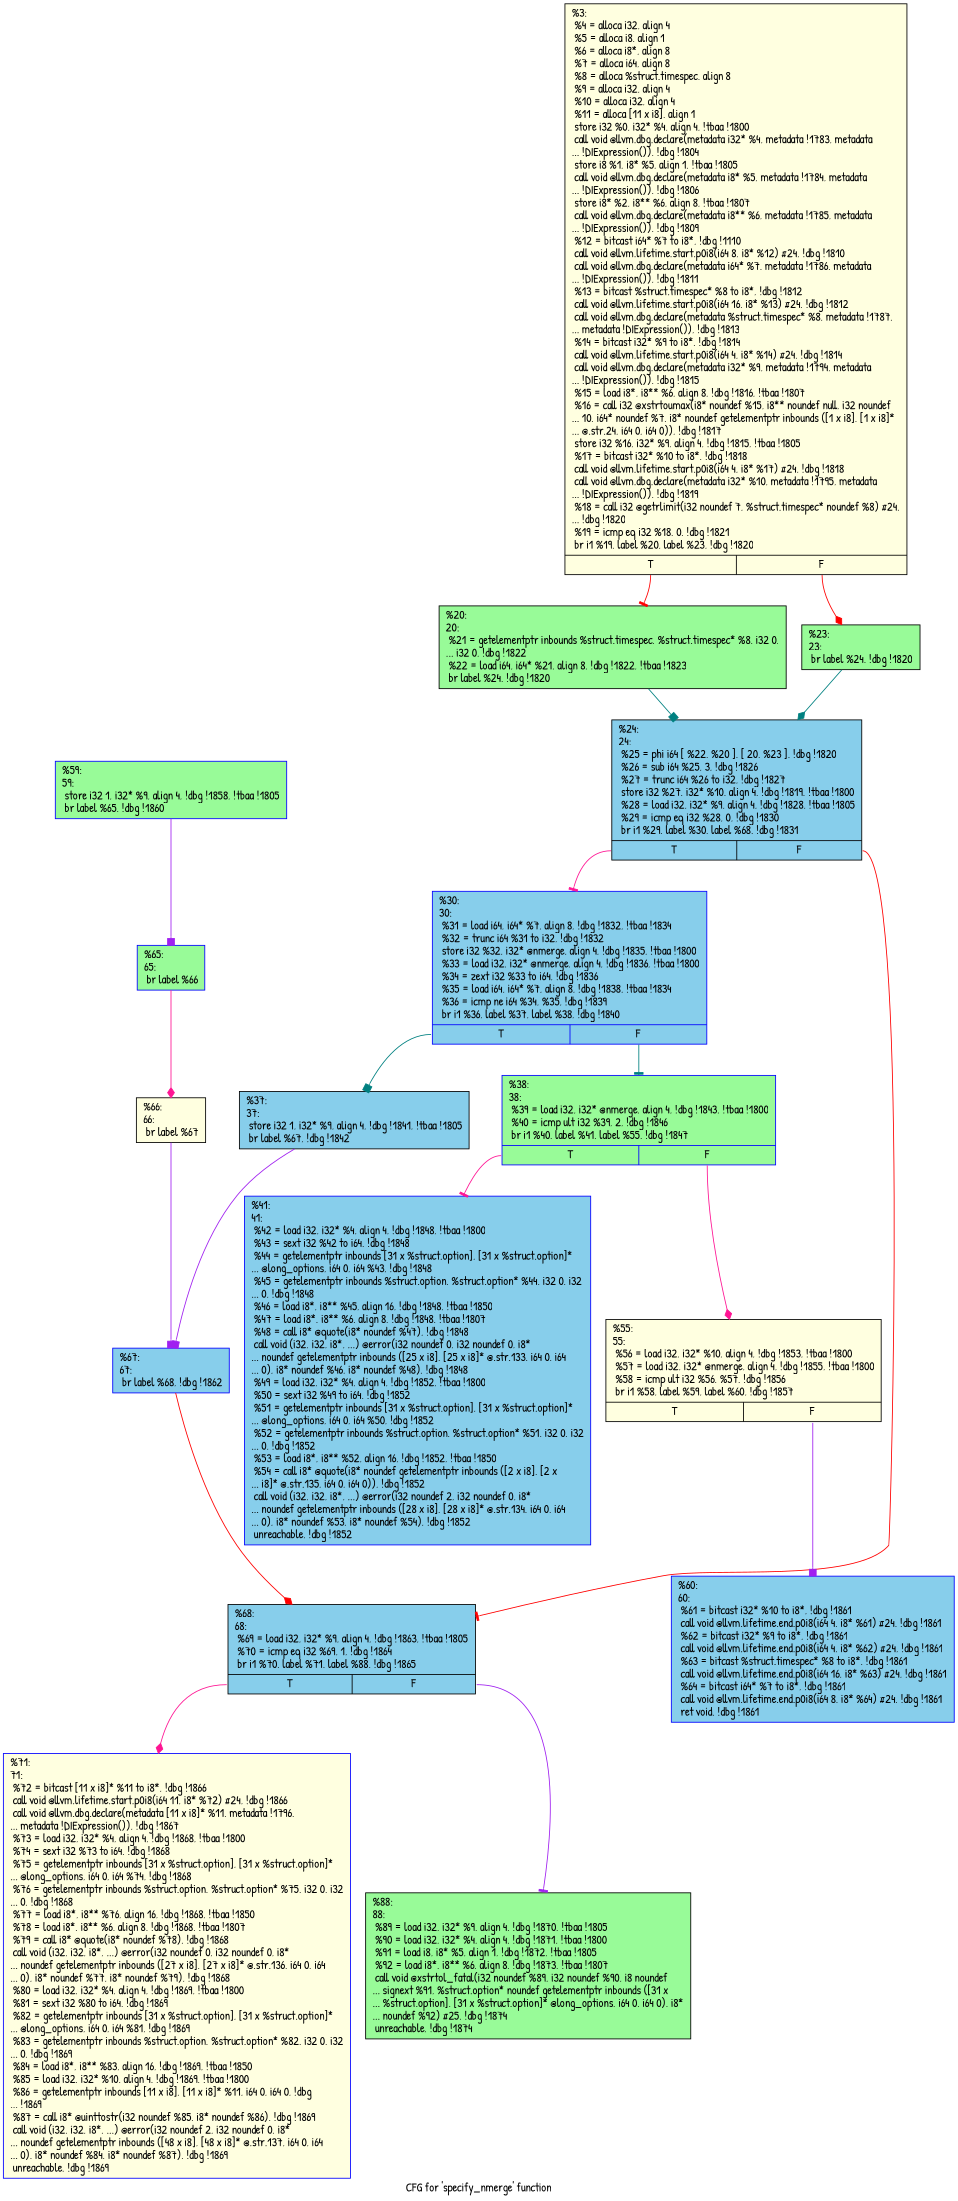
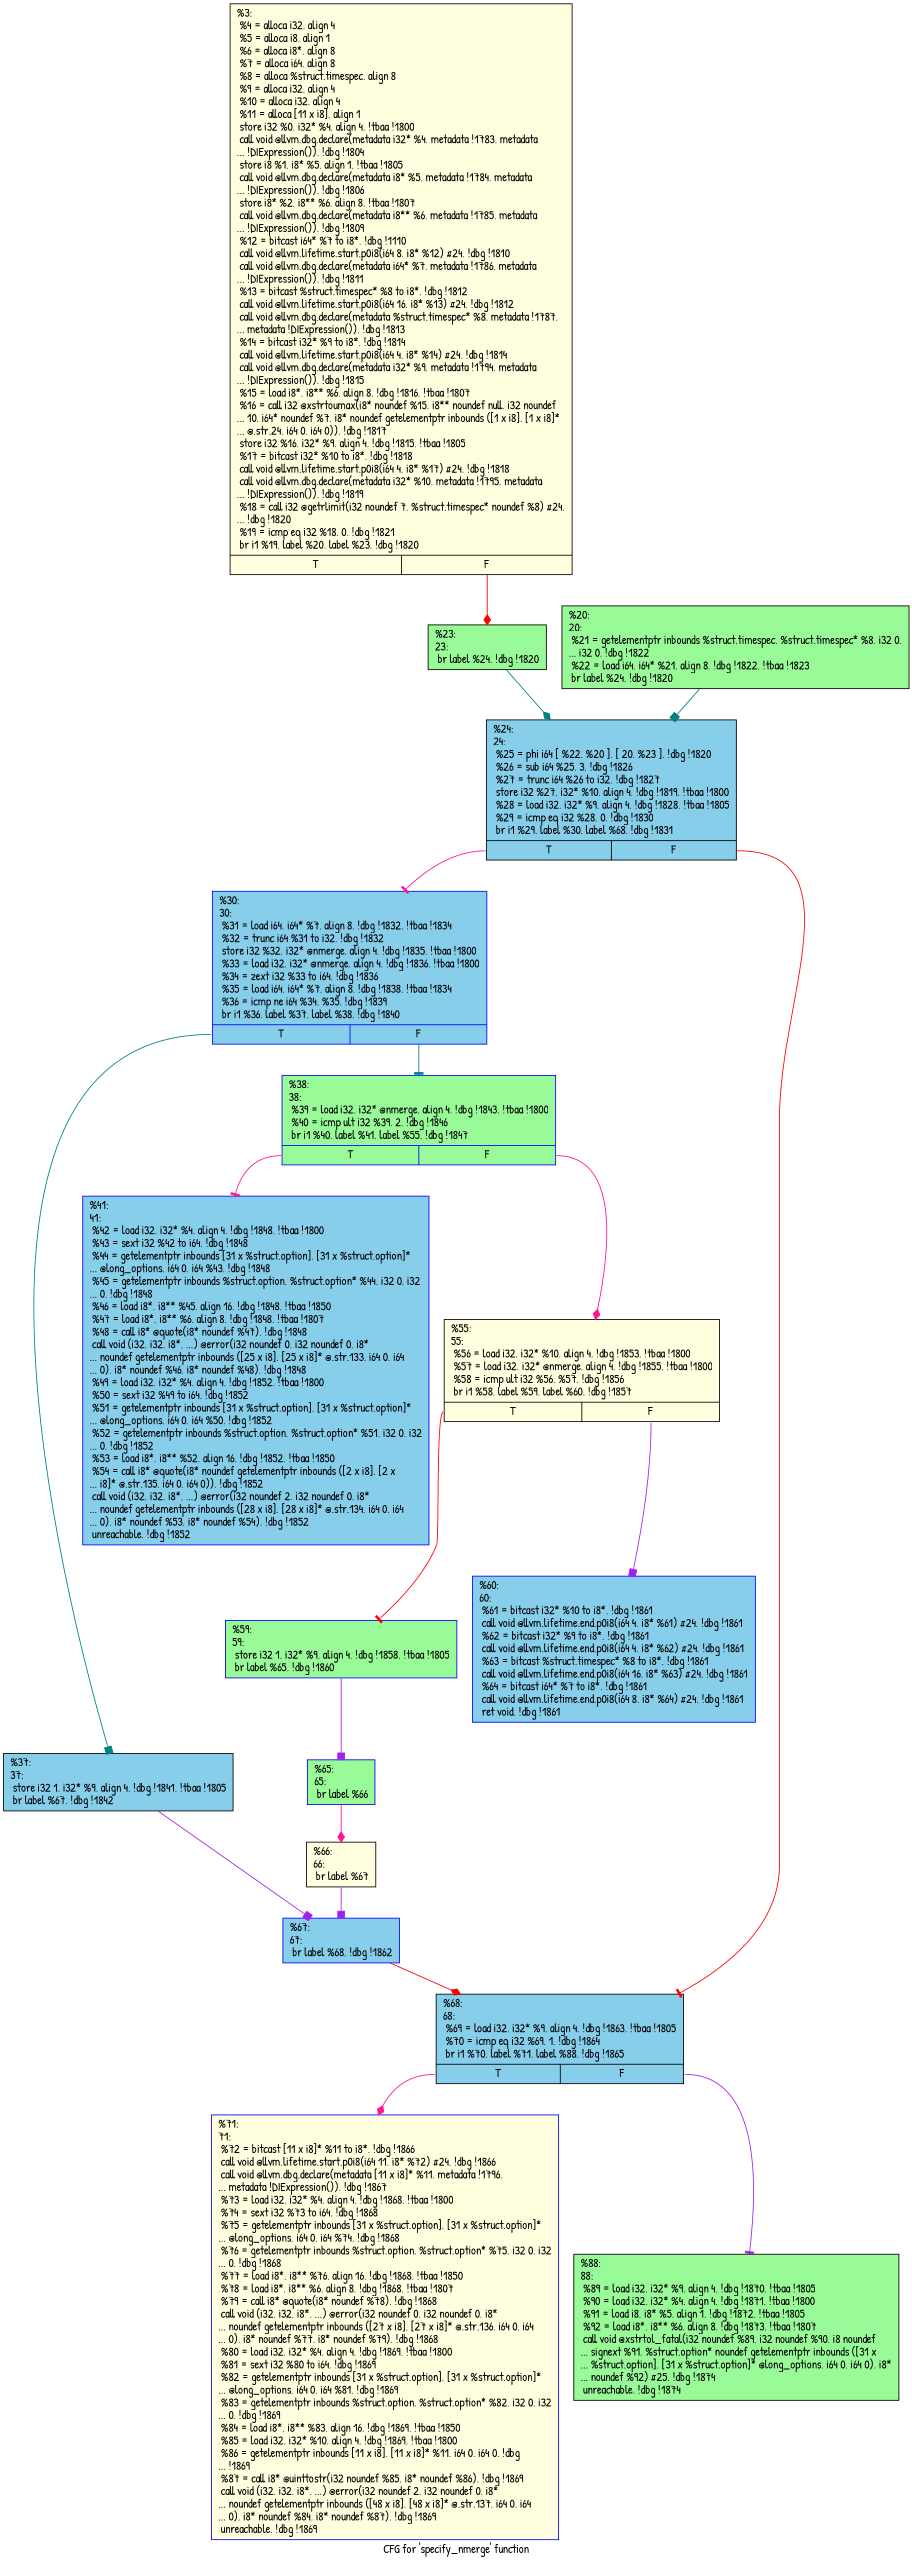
edge "%3:" -> "%20:": removed
edge "%55:" -> "%59:": added
